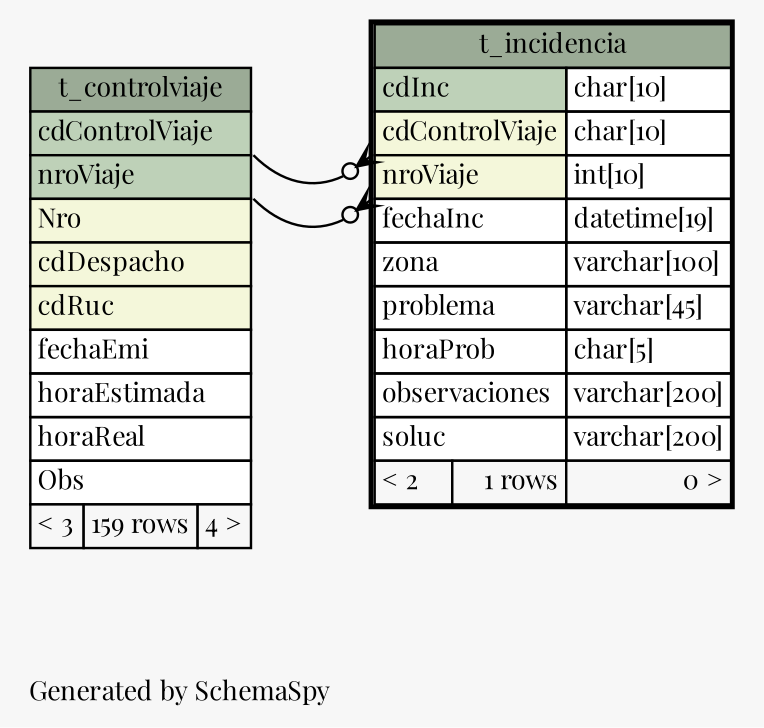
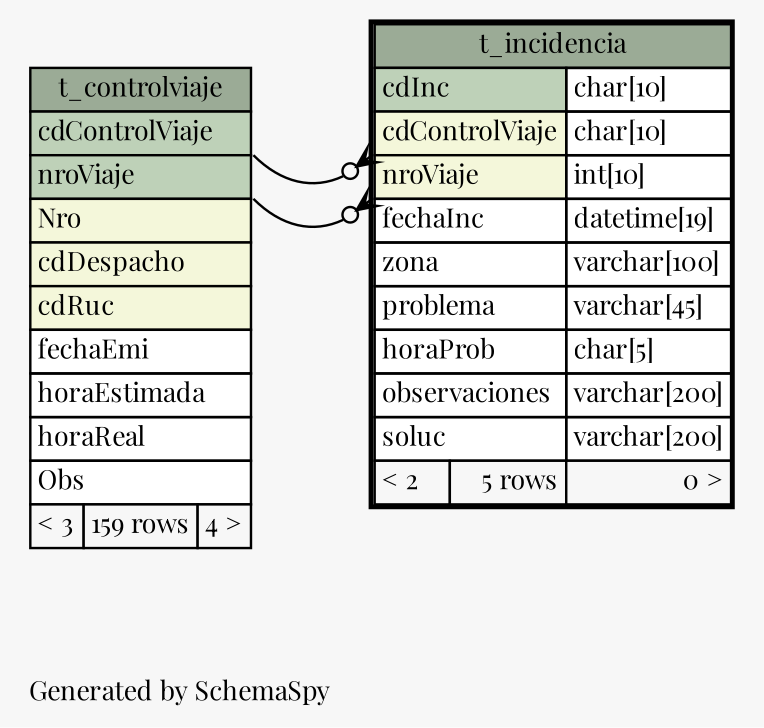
node "t_incidencia": text "1 rows" -> "5 rows"
